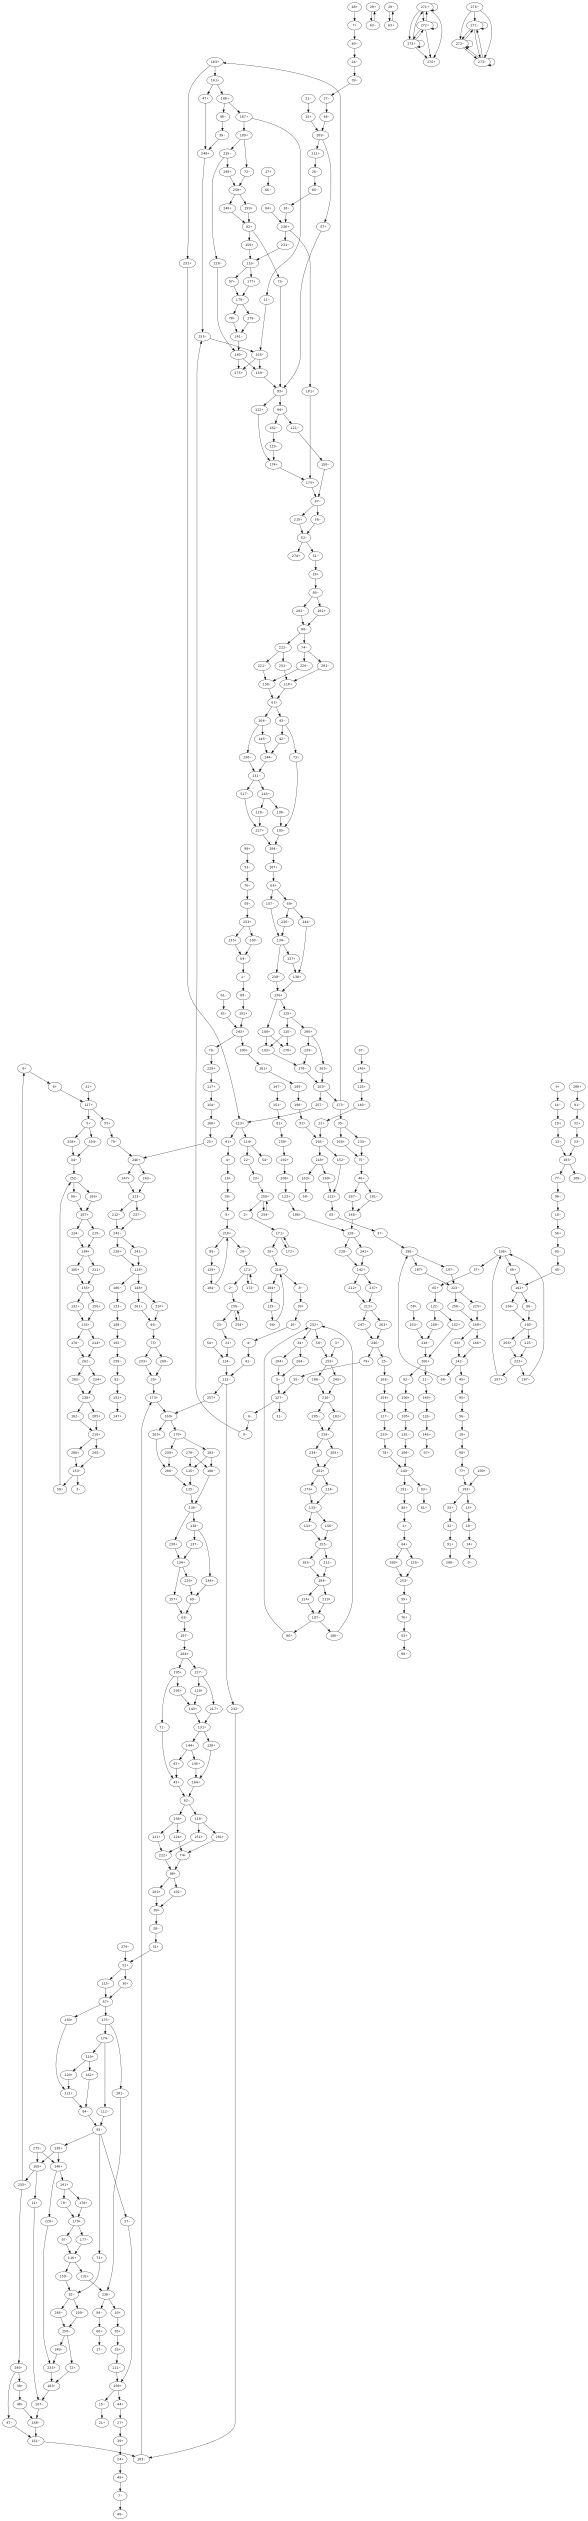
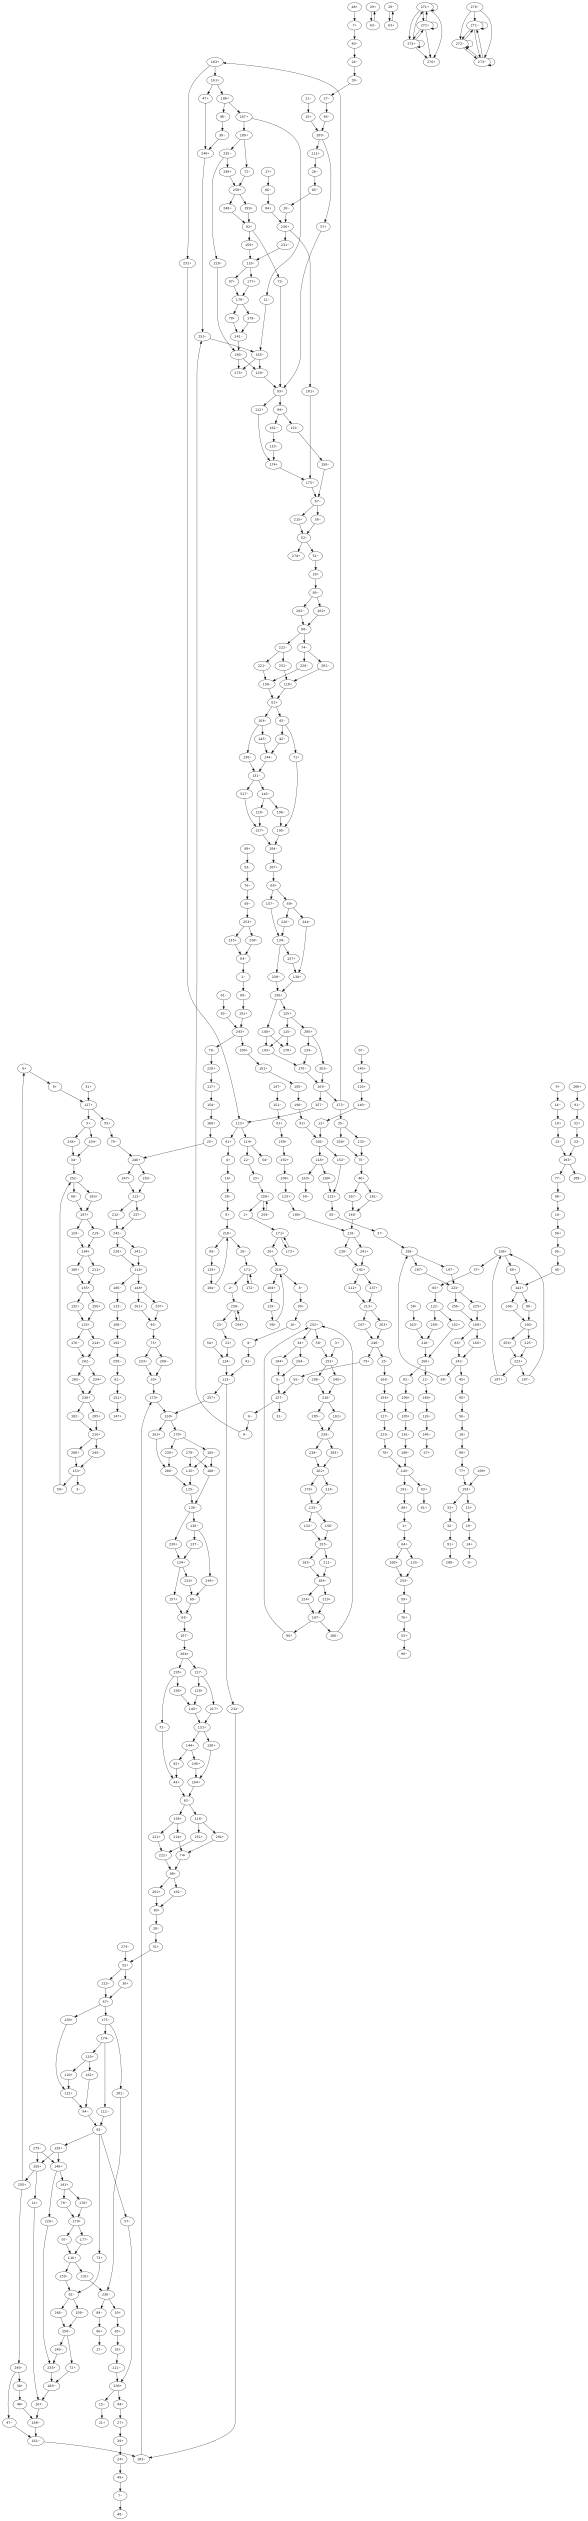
edge "66-" -> "84+": added
